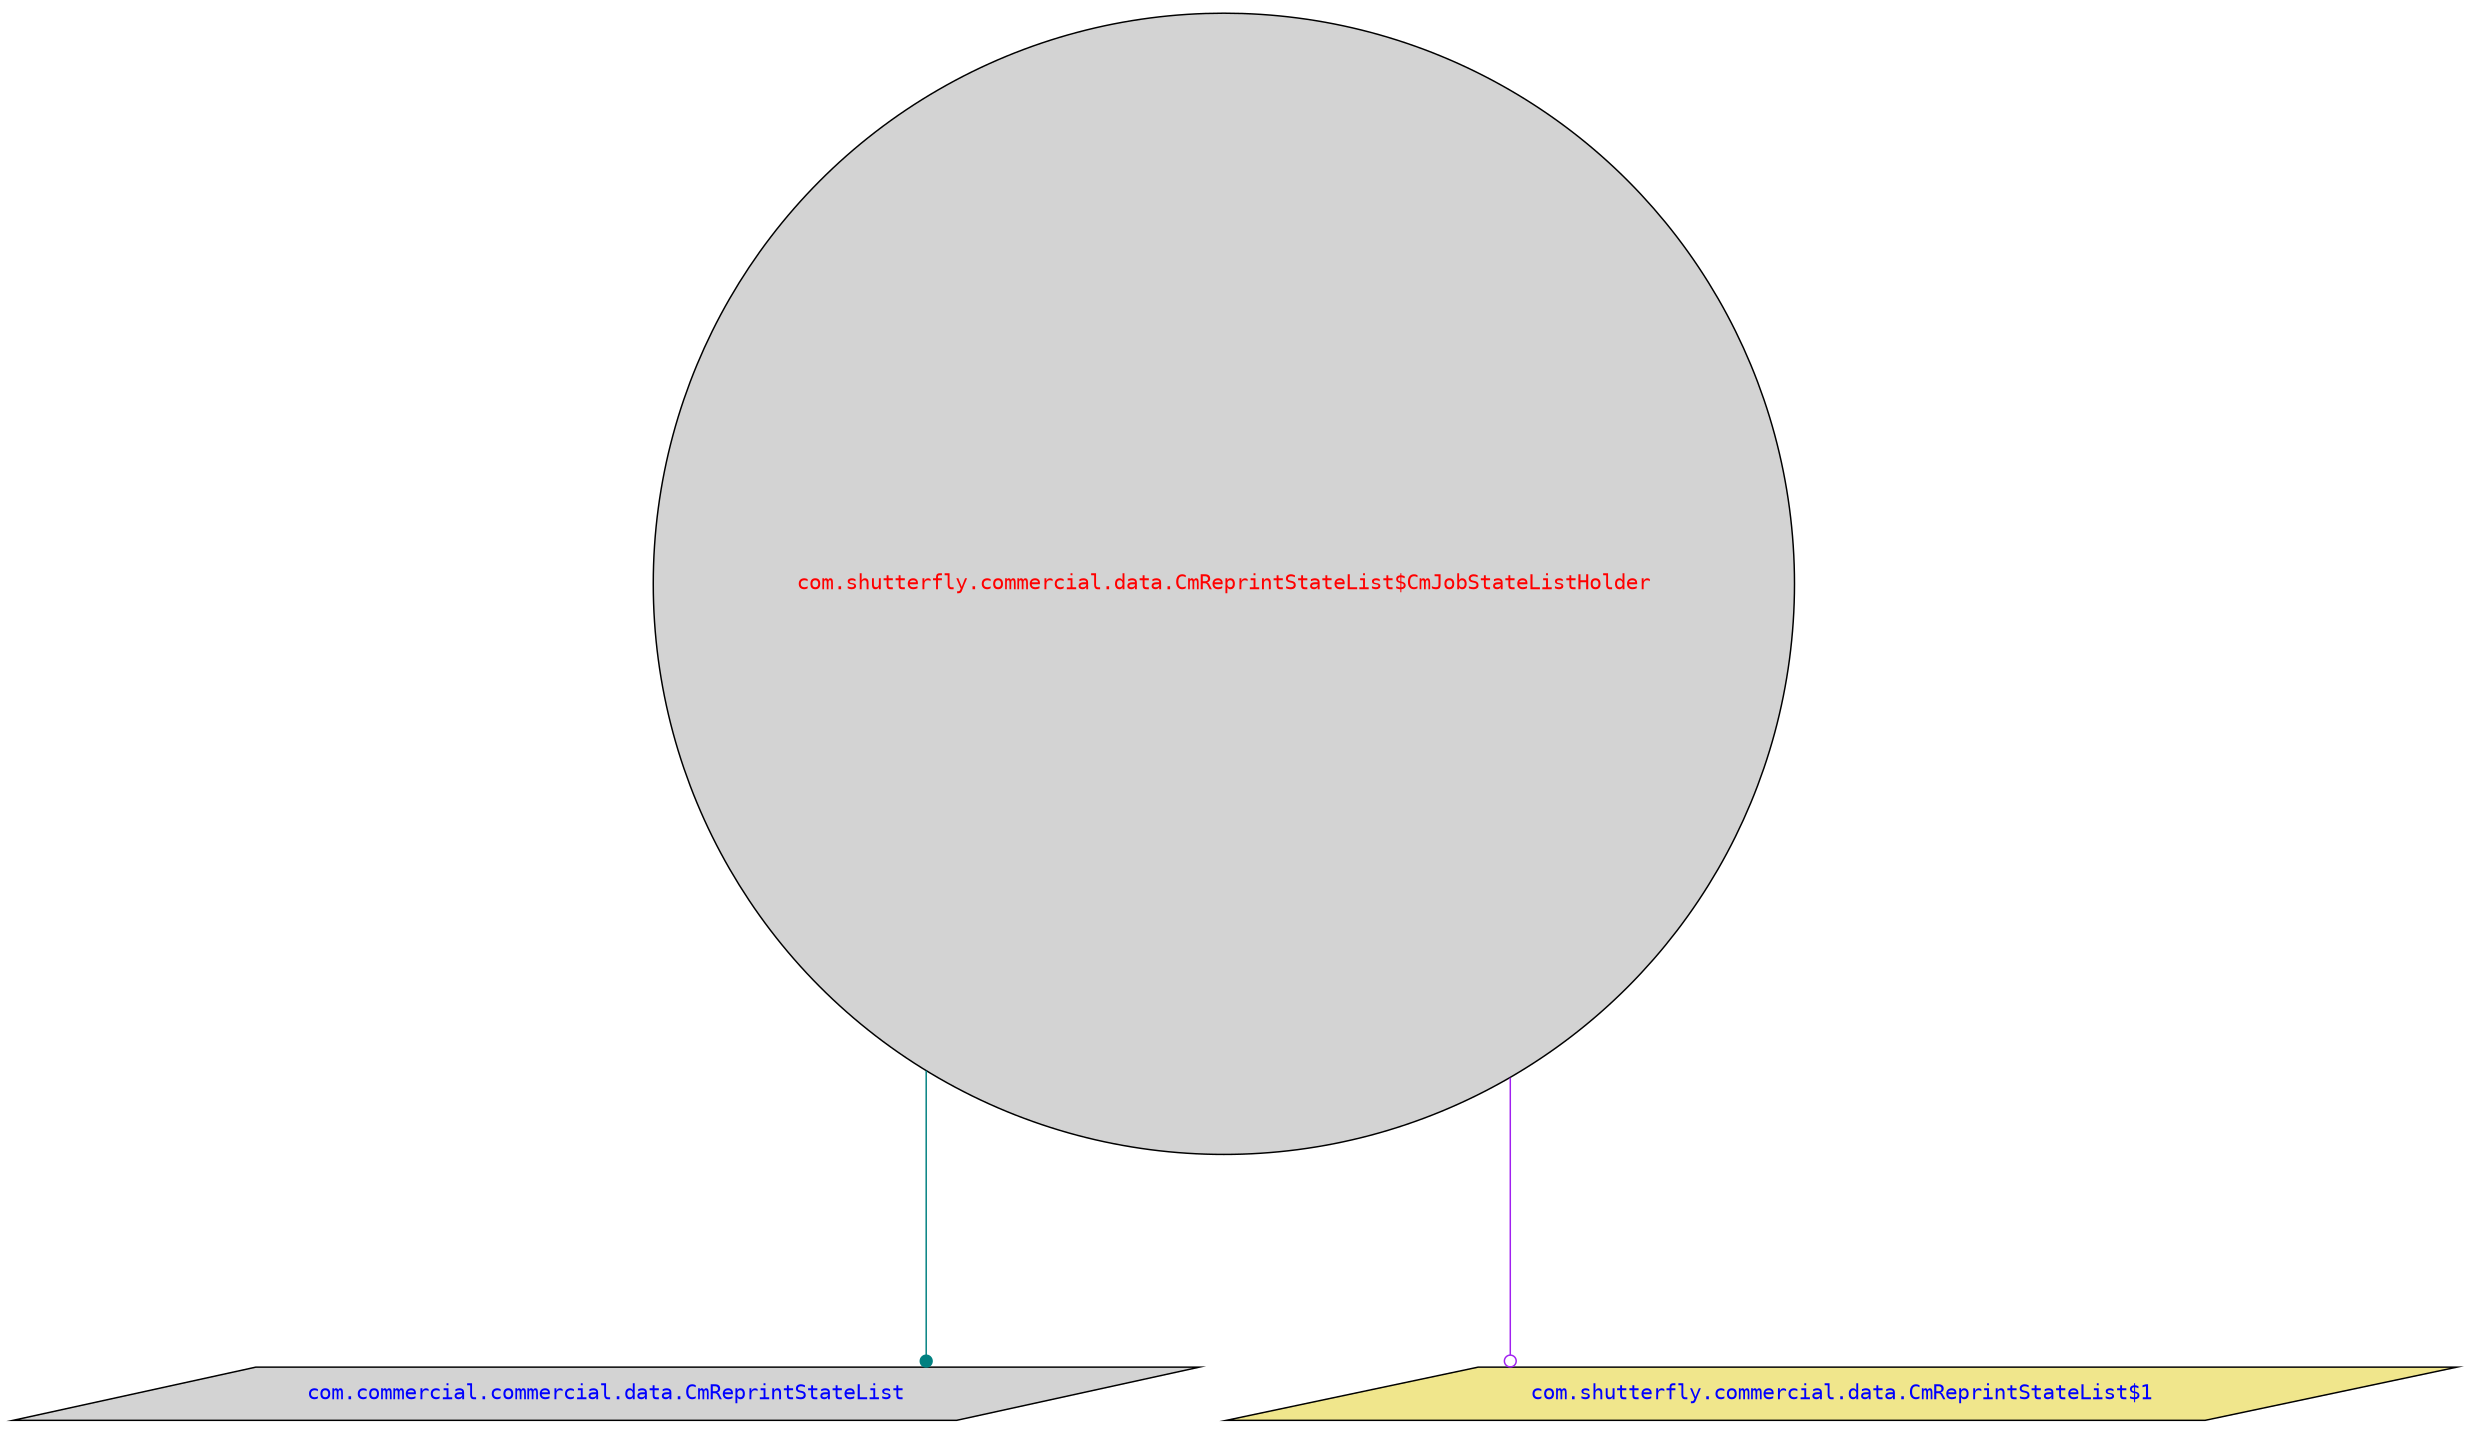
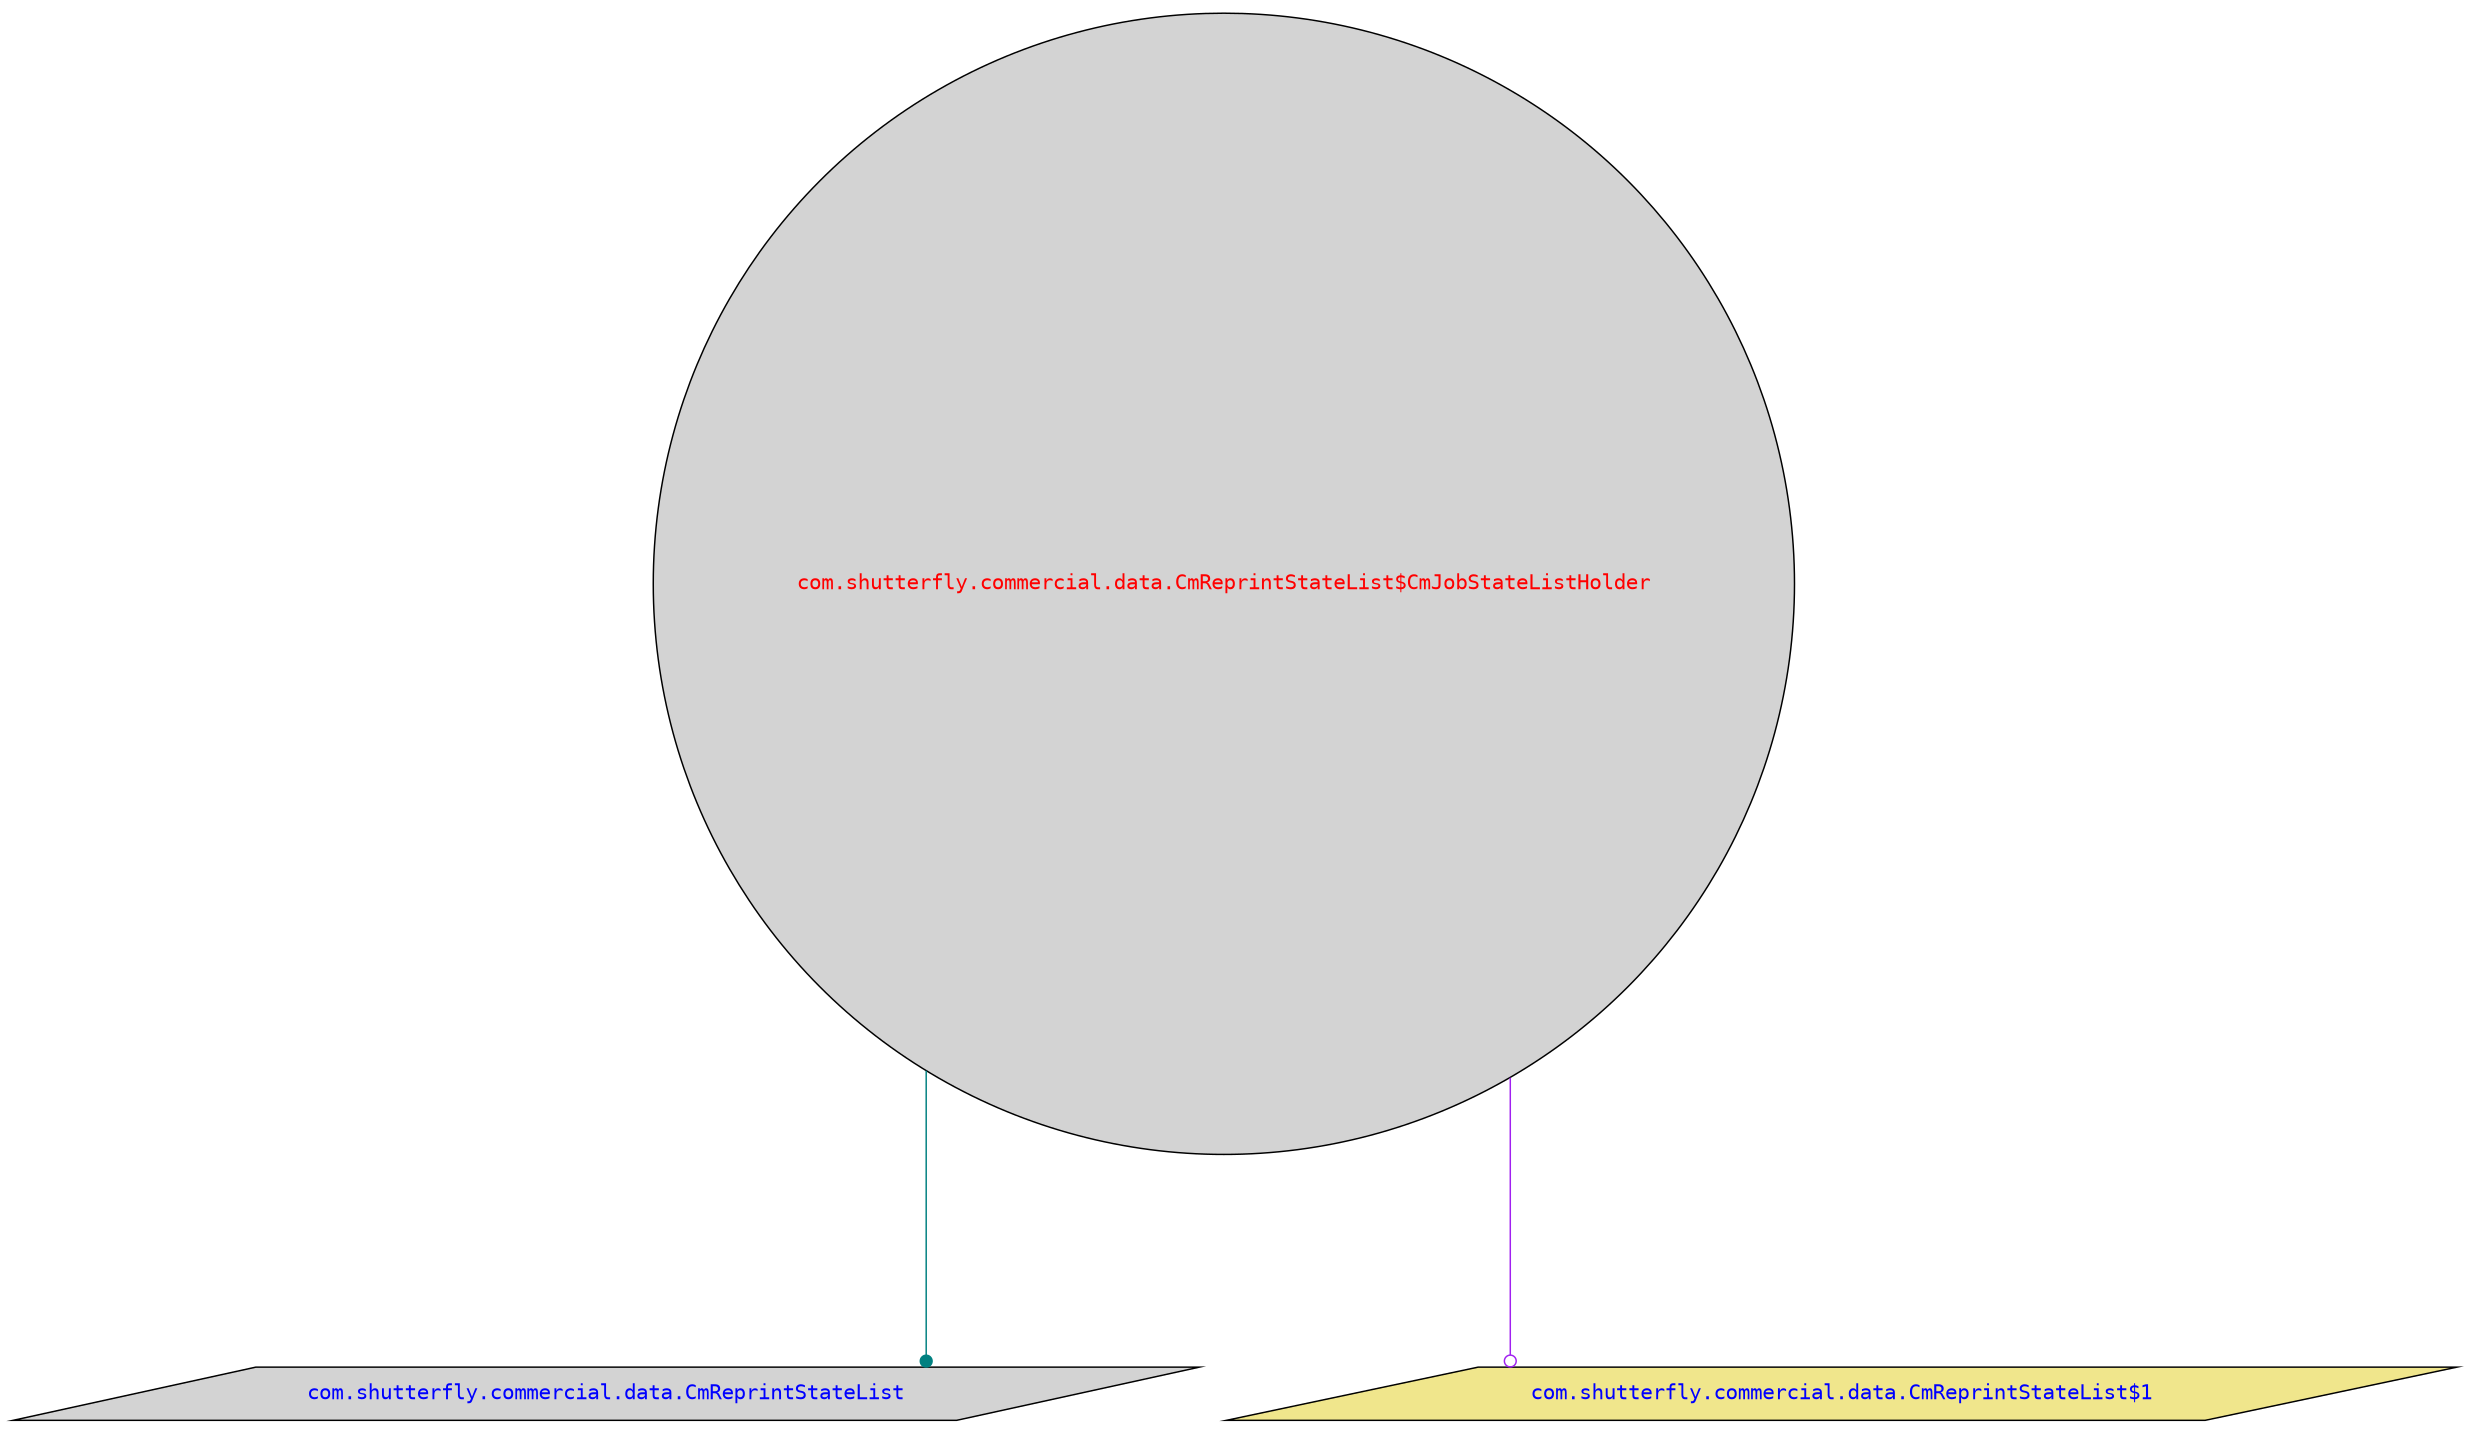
node "com.commercial.commercial.data.CmReprintStateList": label "com.commercial.commercial.data.CmReprintStateList" -> "com.shutterfly.commercial.data.CmReprintStateList"
